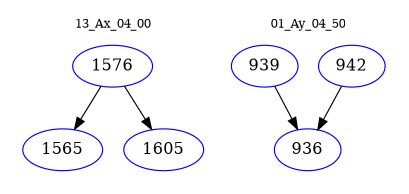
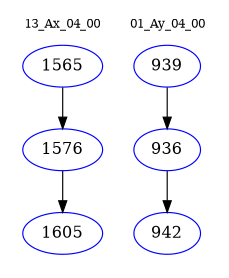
cluster "01_Ay_04_50": label "01_Ay_04_50" -> "01_Ay_04_00"
edge "1576" -> "1565": reversed
edge "942" -> "936": reversed
